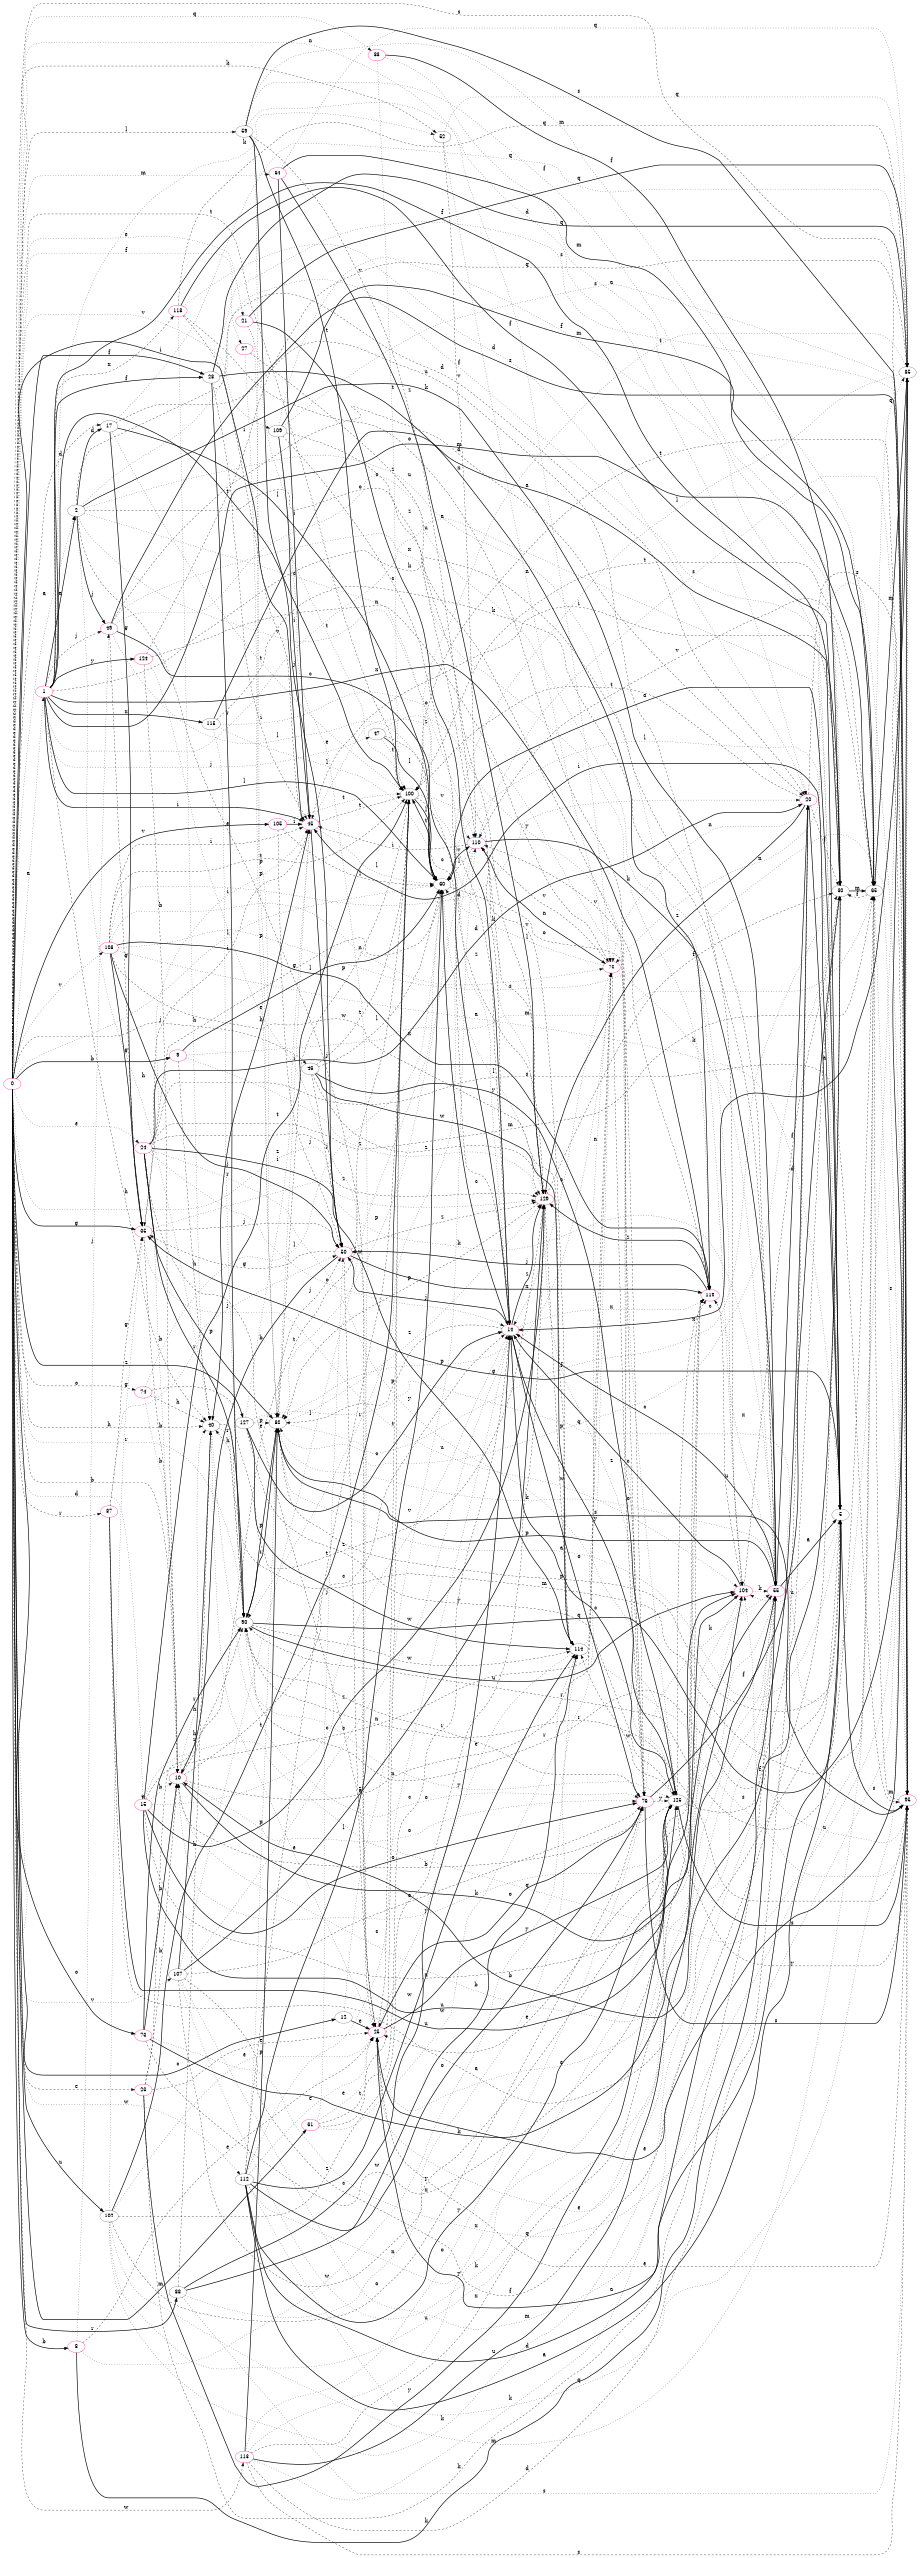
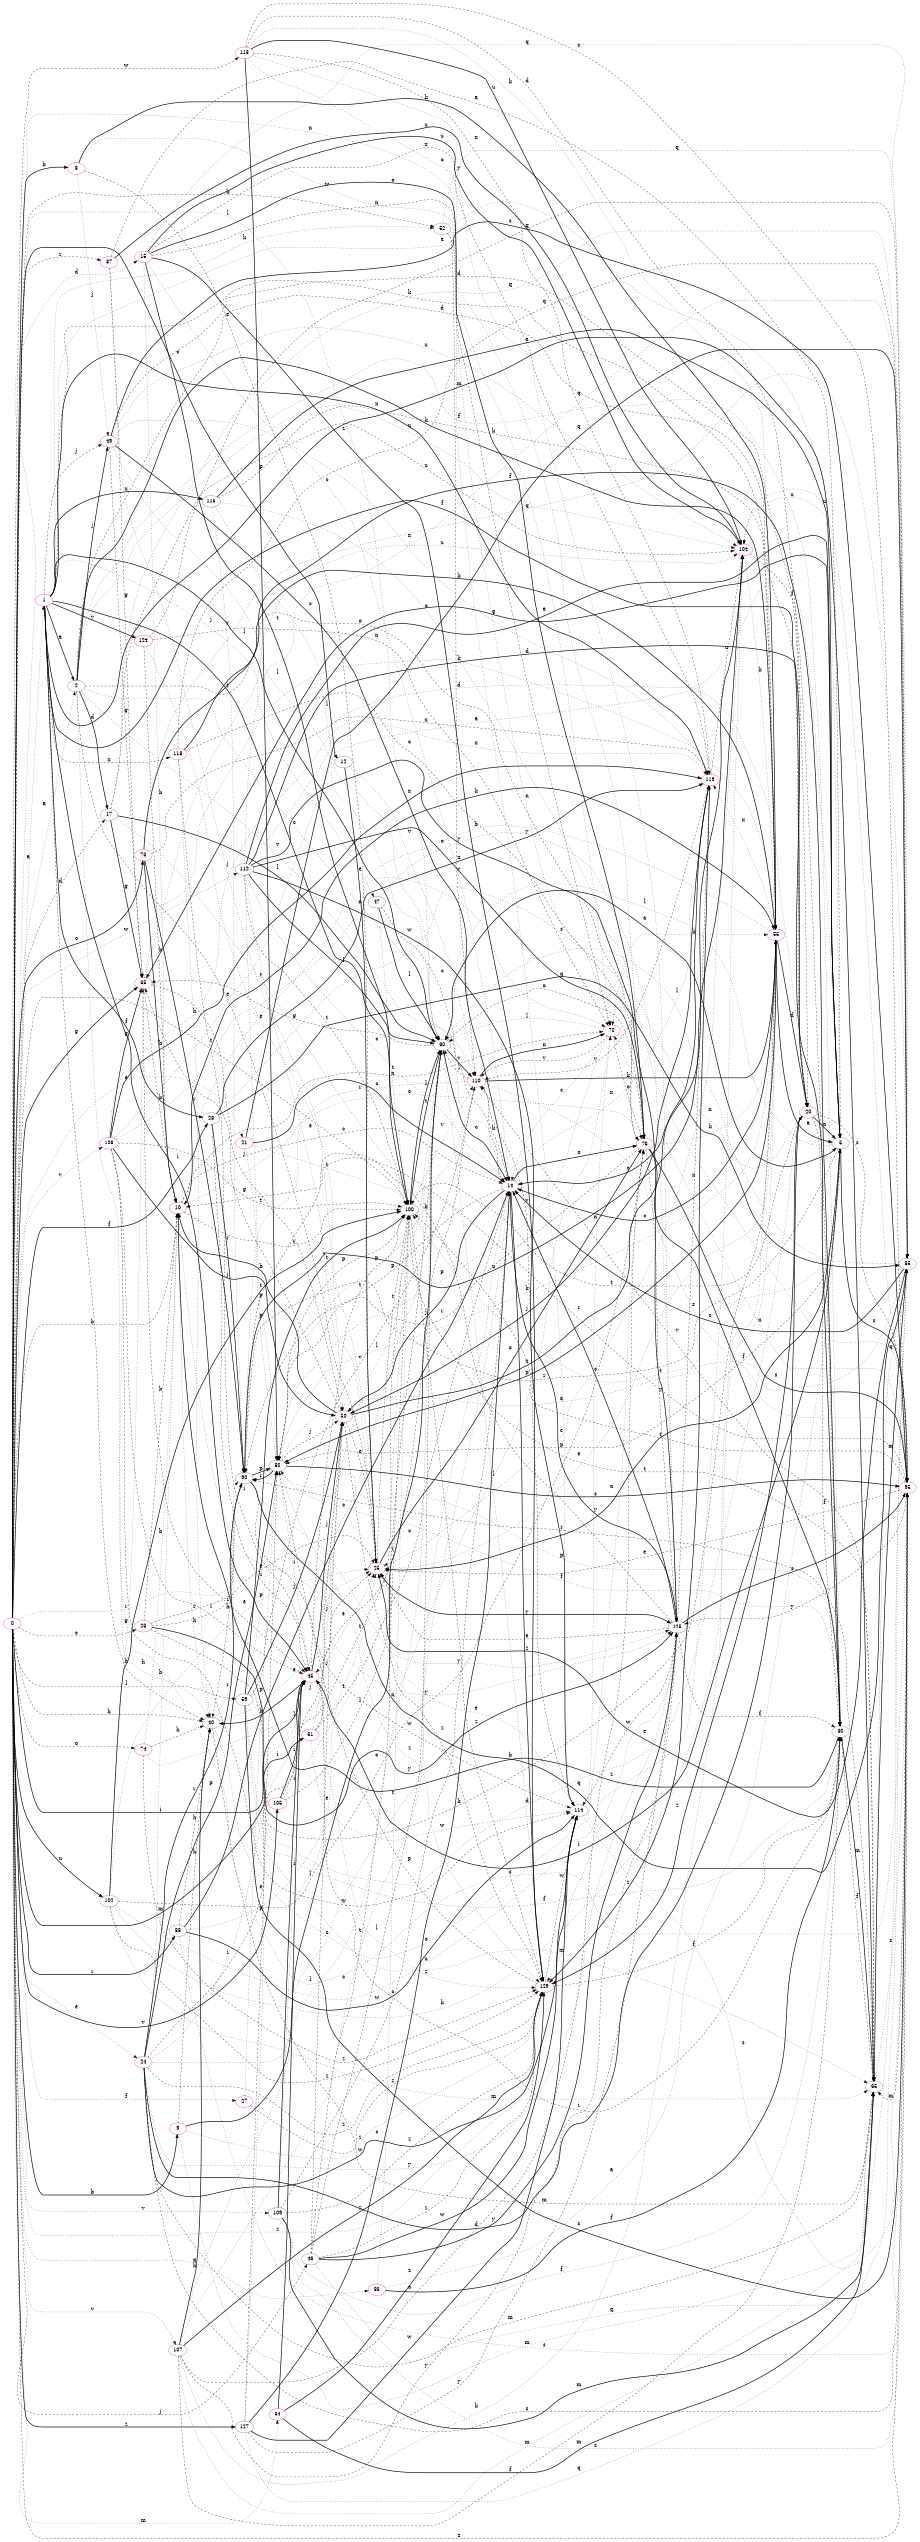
edge "64" -> "85": now "46" -> "85"
edge "118" -> "20": removed, label "d"
